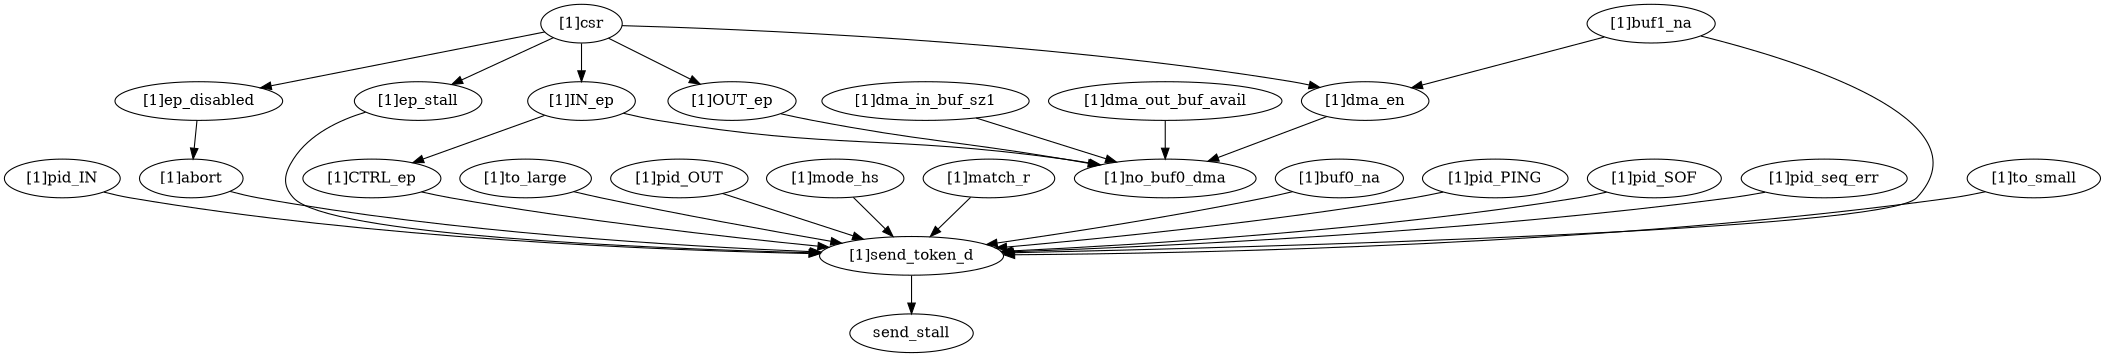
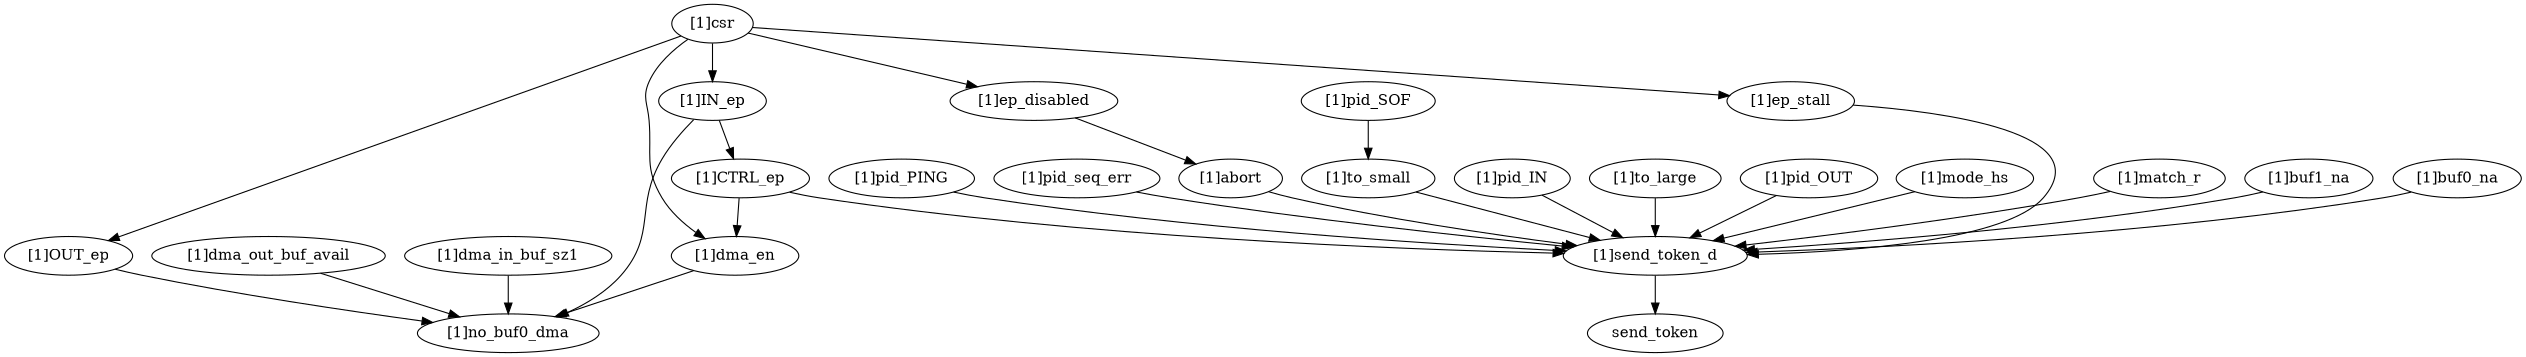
edge "[1]buf1_na" -> "[1]dma_en": now "[1]CTRL_ep" -> "[1]dma_en"
edge "[1]pid_SOF" -> "[1]send_token_d": now "[1]pid_SOF" -> "[1]to_small"
node "send_stall": label "send_stall" -> "send_token"
